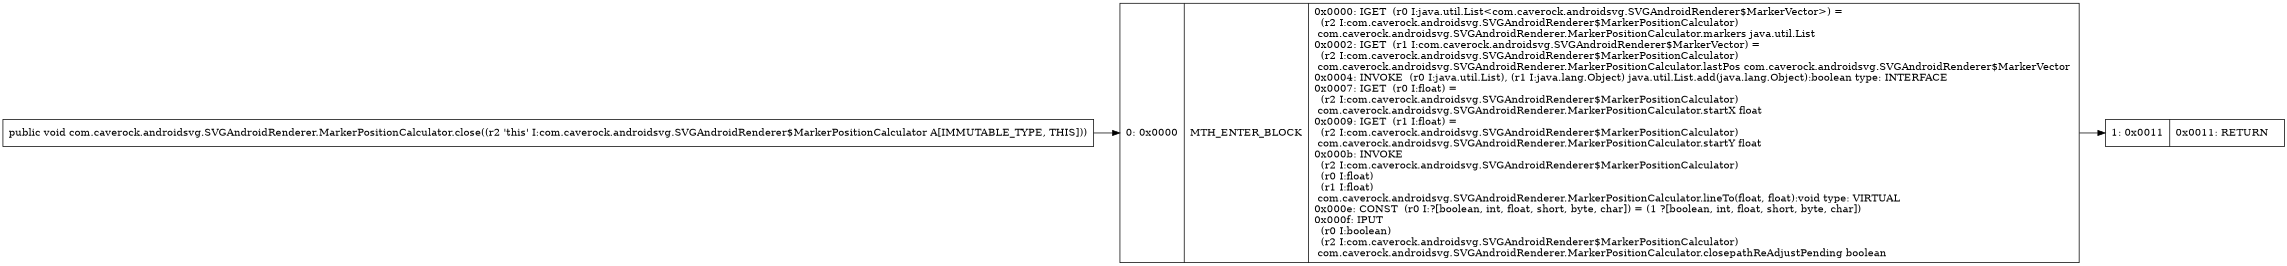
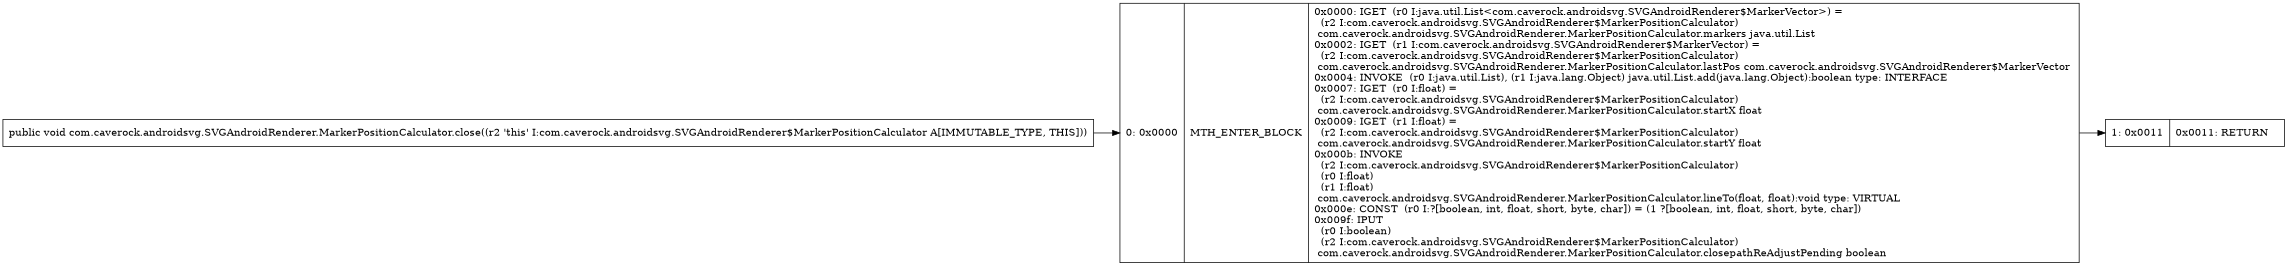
node "0: 0x0000": text "0x000f: IPUT" -> "0x009f: IPUT"
